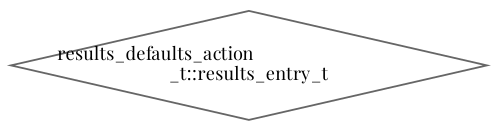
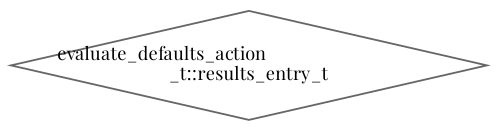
node "results_defaults_action _t::results_entry_t": label "results_defaults_action _t::results_entry_t" -> "evaluate_defaults_action _t::results_entry_t"
